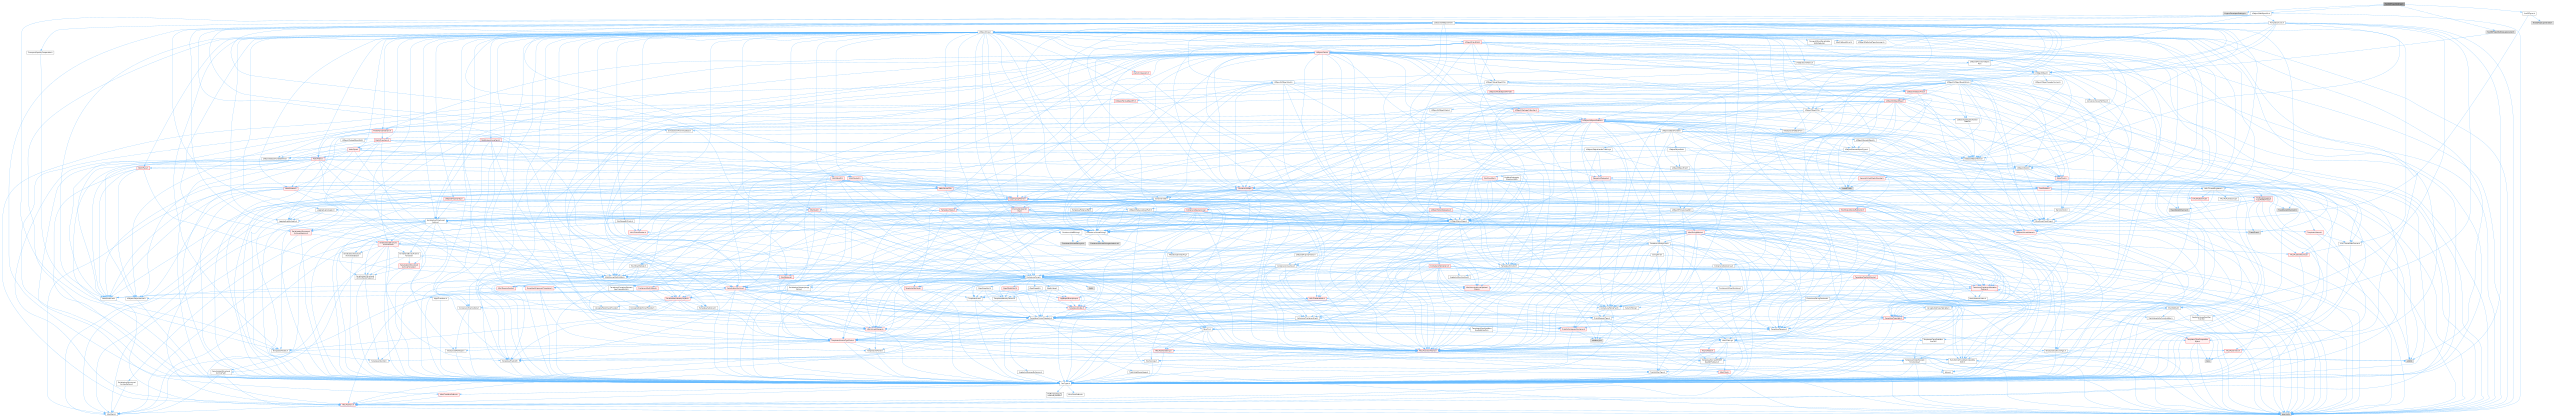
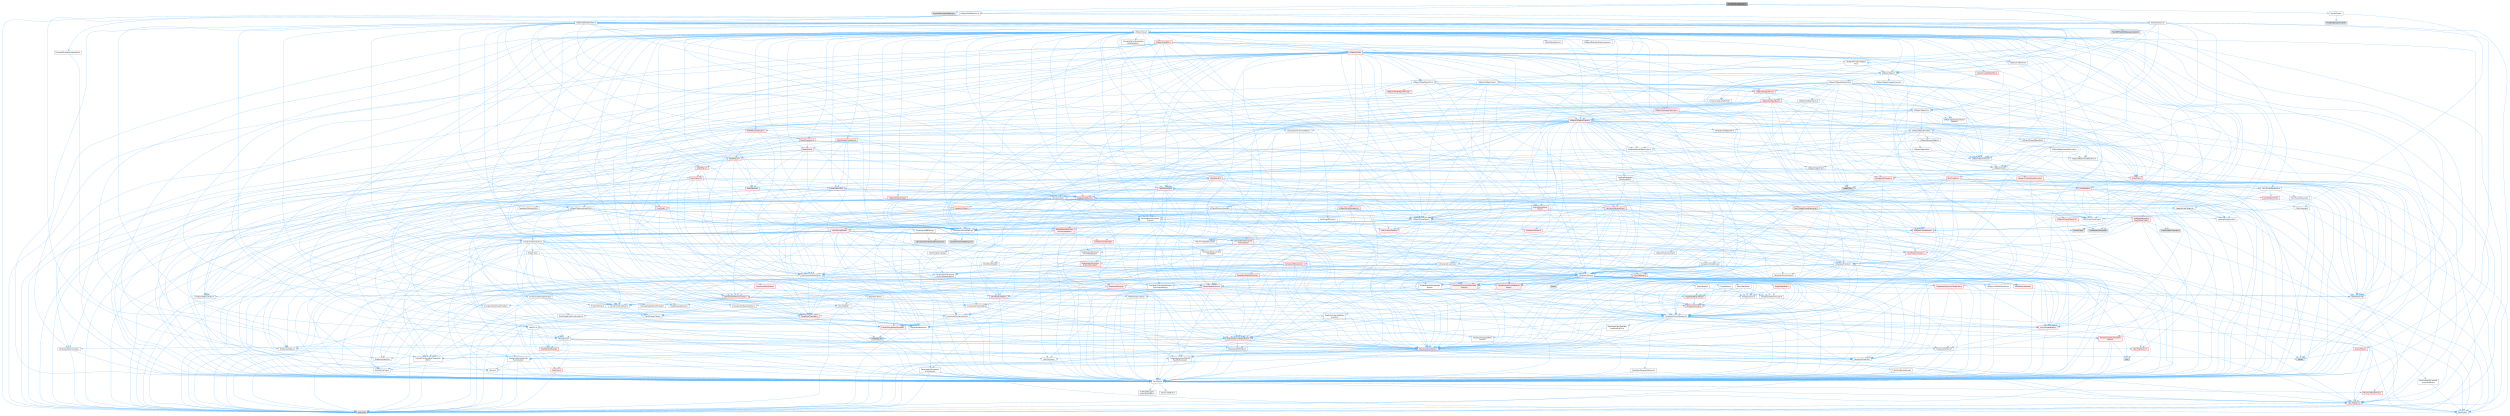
node "Async/UniqueLock.h": label "Async/UniqueLock.h" -> "Async/UnrealMathUtility.h"
edge "UObject/UObjectBaseUtility.h" -> "Trace/Detail/Channel.h": now "UObject/StrongObjectPtr.h" -> "Trace/Detail/Channel.h"
node "Templates/UniqueObj.h": added
